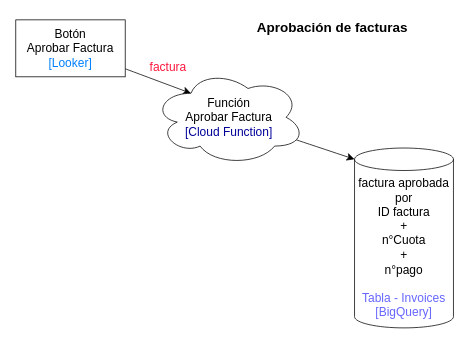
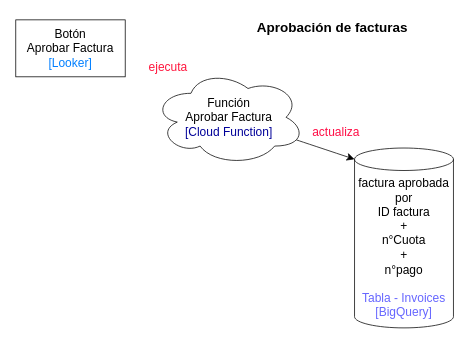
node "factura": label "factura" -> "ejecuta"
edge "Botón Aprobar Factura [Looker]" -> "Función Aprobar Factura [Cloud Function]": removed
node "actualiza": added
